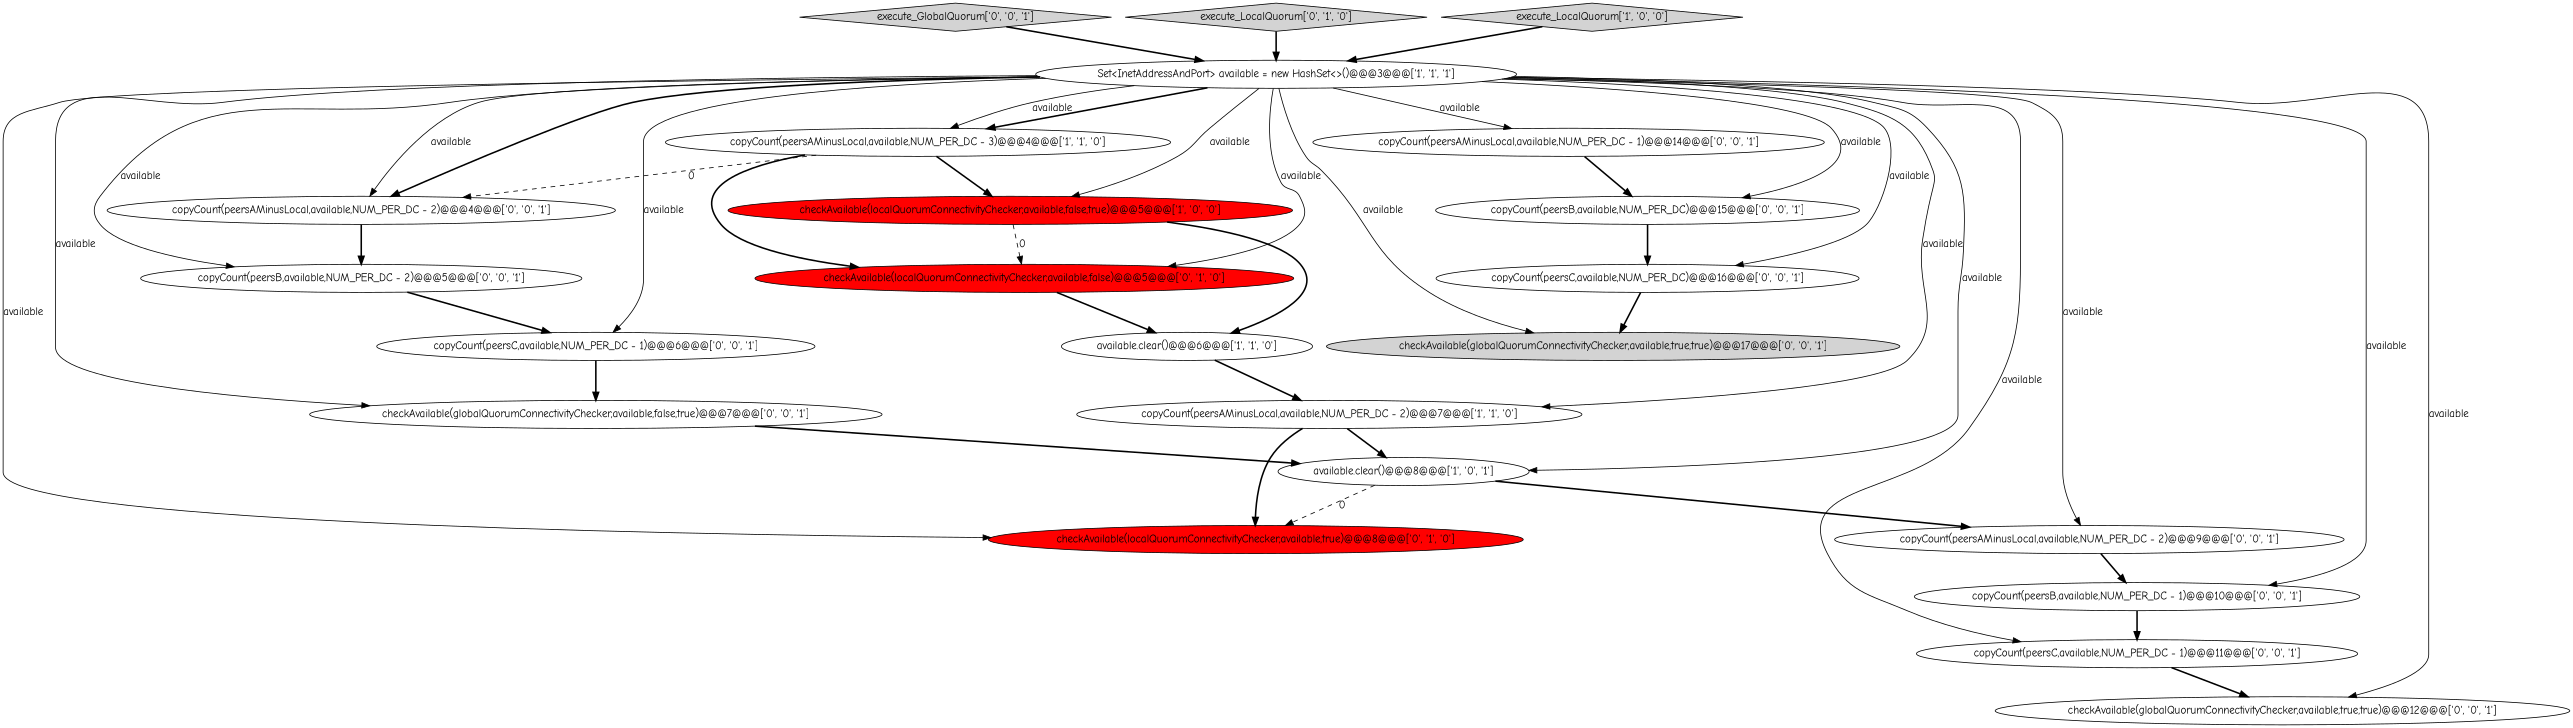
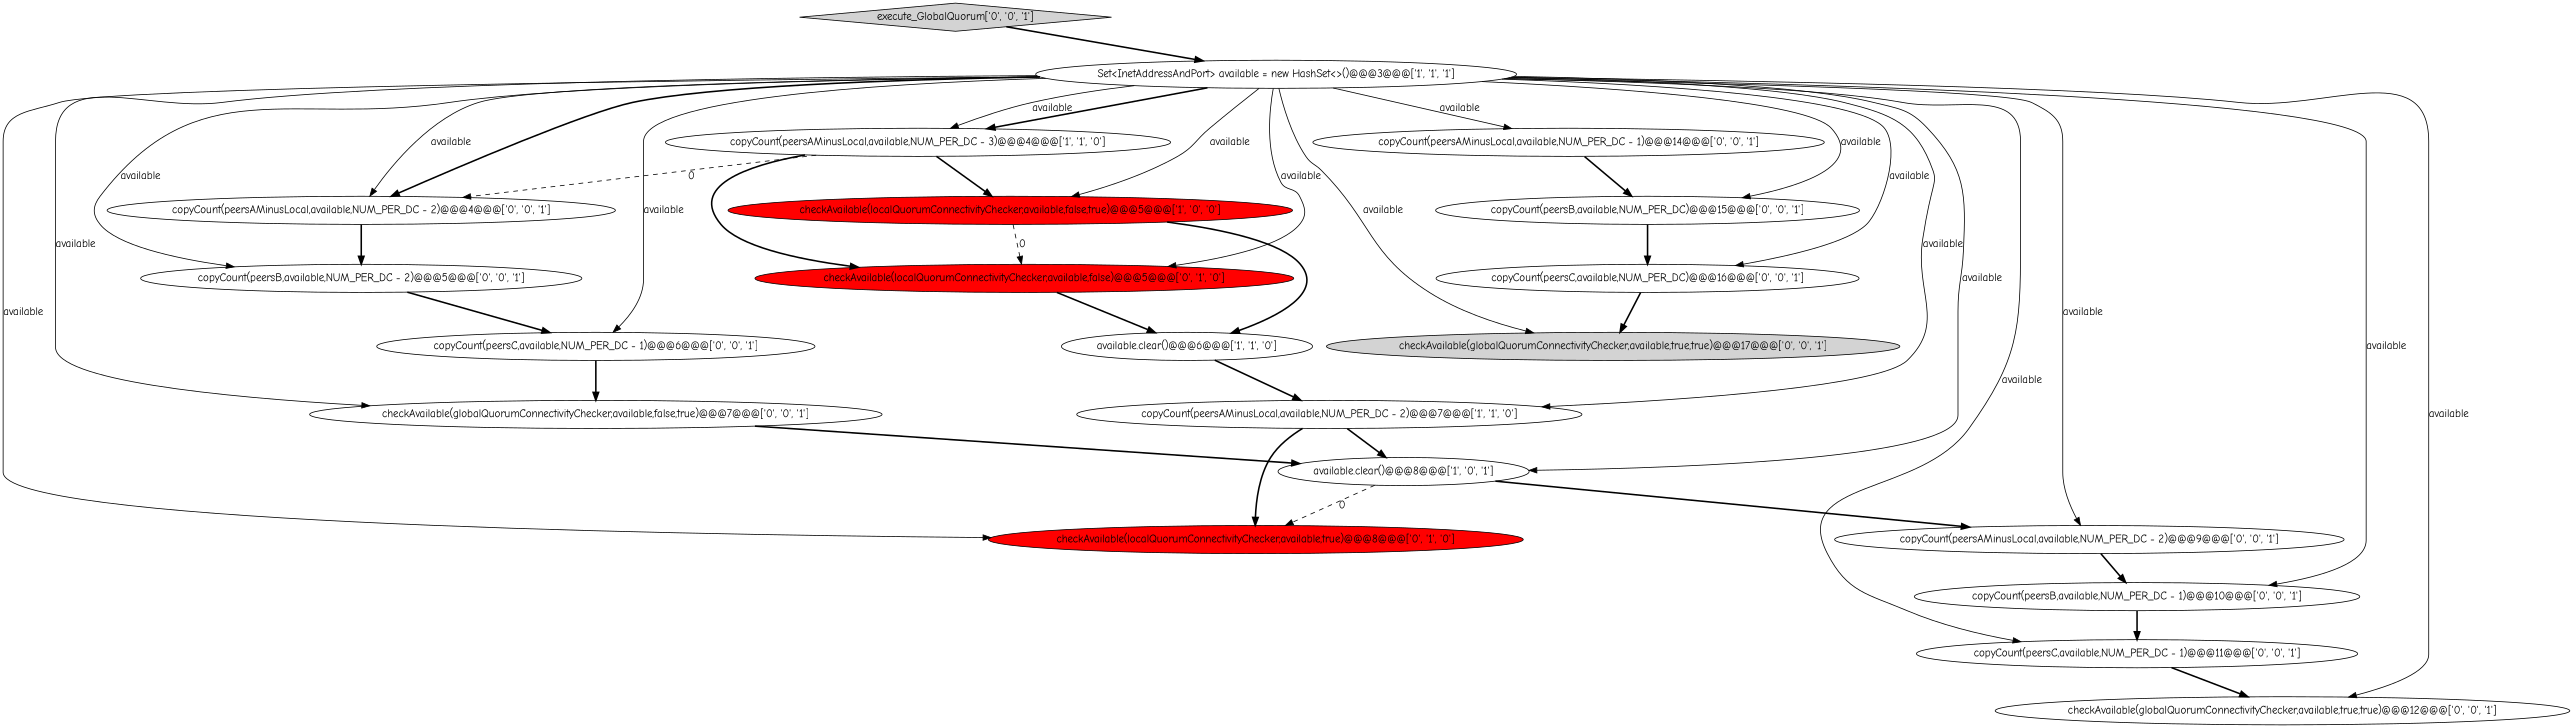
node "execute_LocalQuorum['0', '1', '0']": removed
node "execute_LocalQuorum['1', '0', '0']": removed
